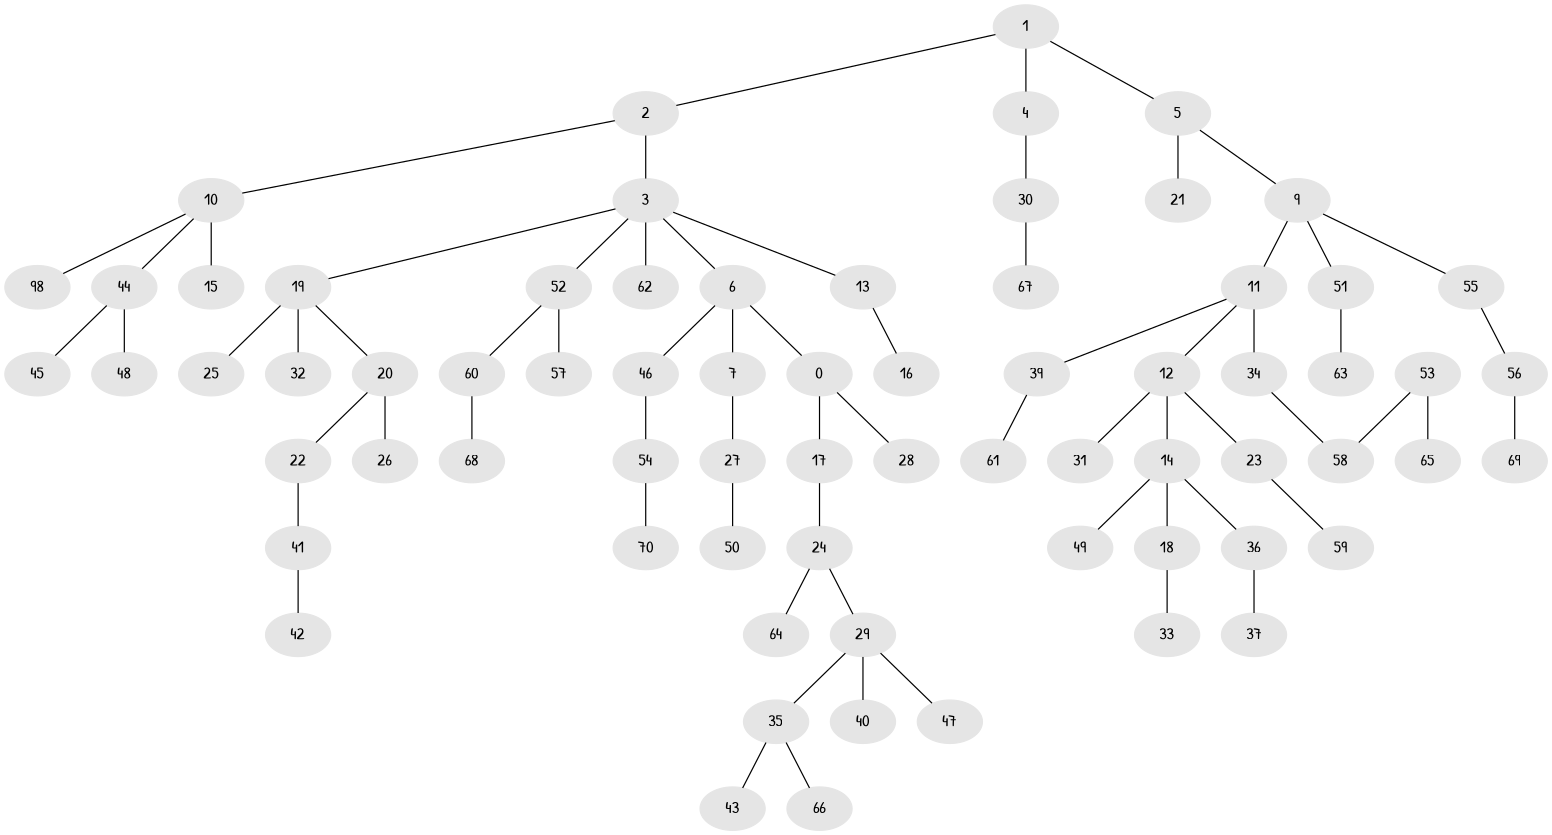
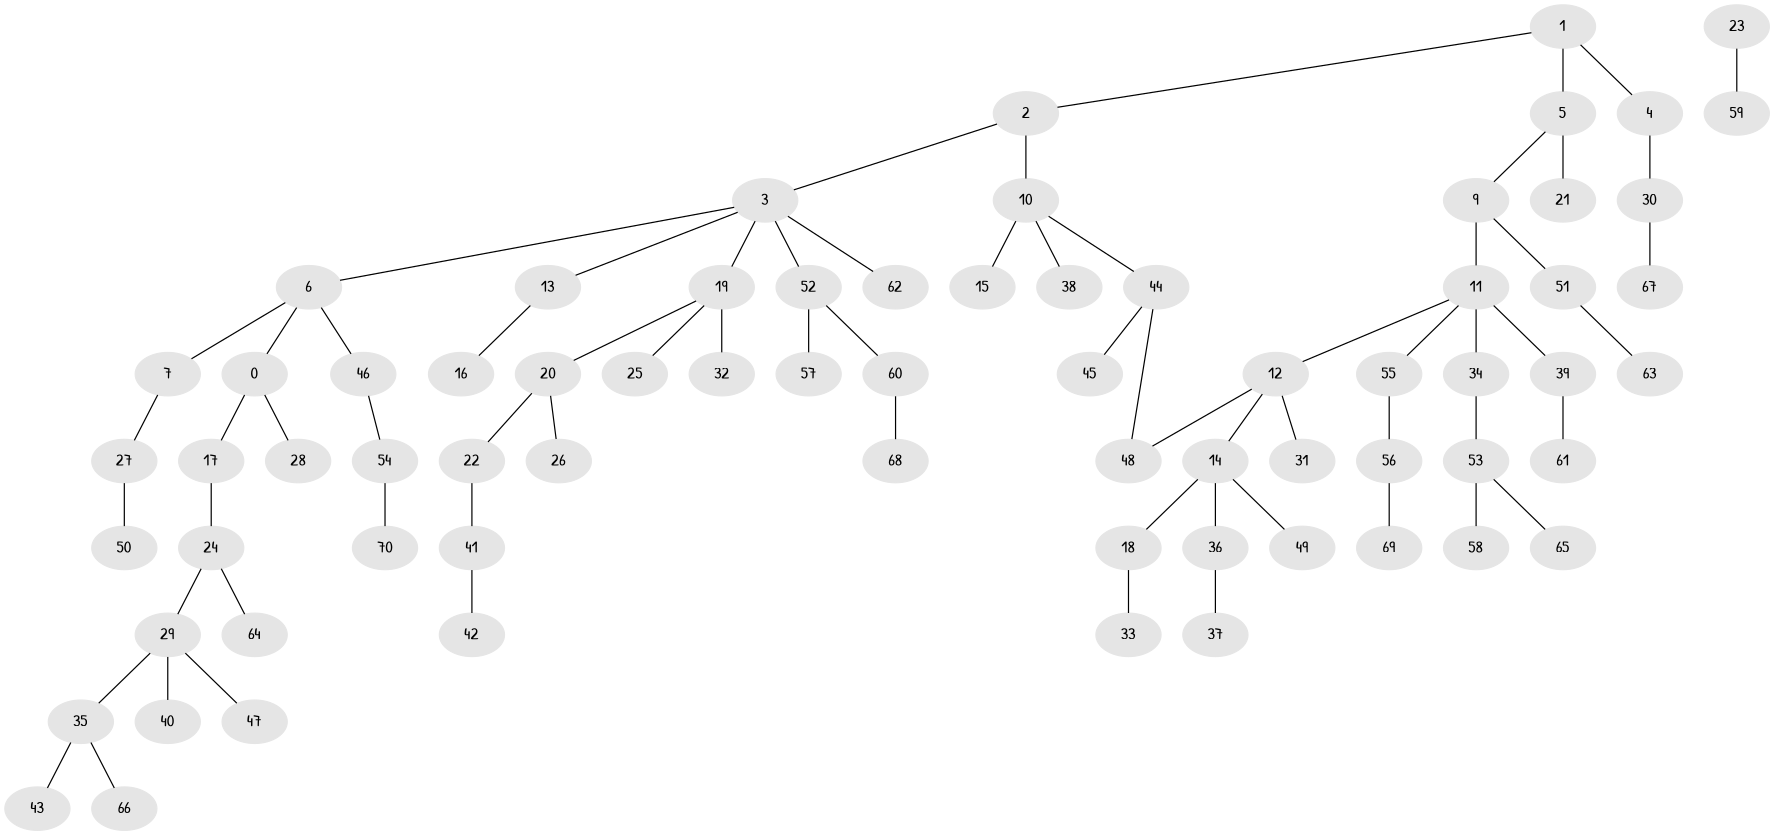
edge "9" -- "55": now "11" -- "55"
node "98": label "98" -> "38"
edge "12" -- "23": now "12" -- "48"
edge "34" -- "58": now "34" -- "53"
